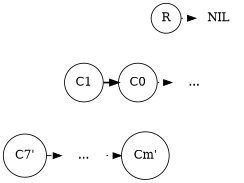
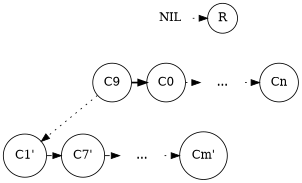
edge "R" -> "NIL": reversed
node "C1": label "C1" -> "C9"
node "Cn": added
node "C1'": added
